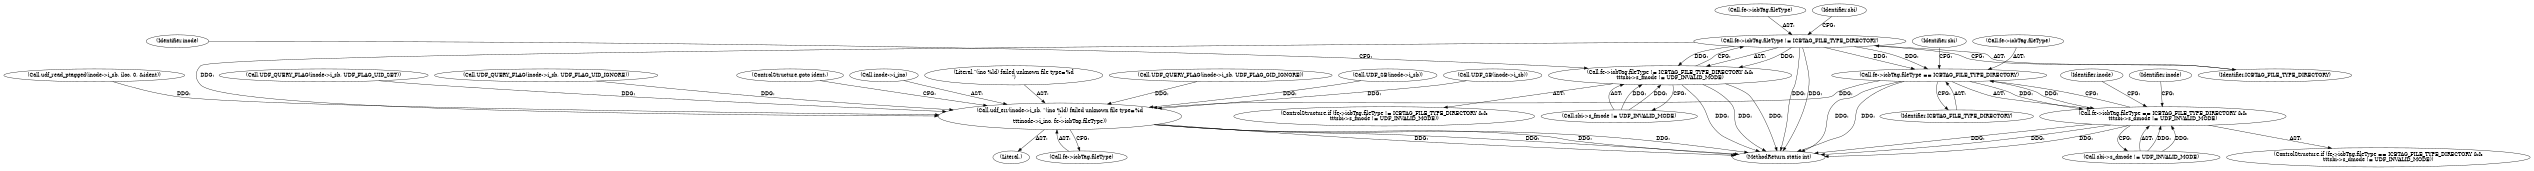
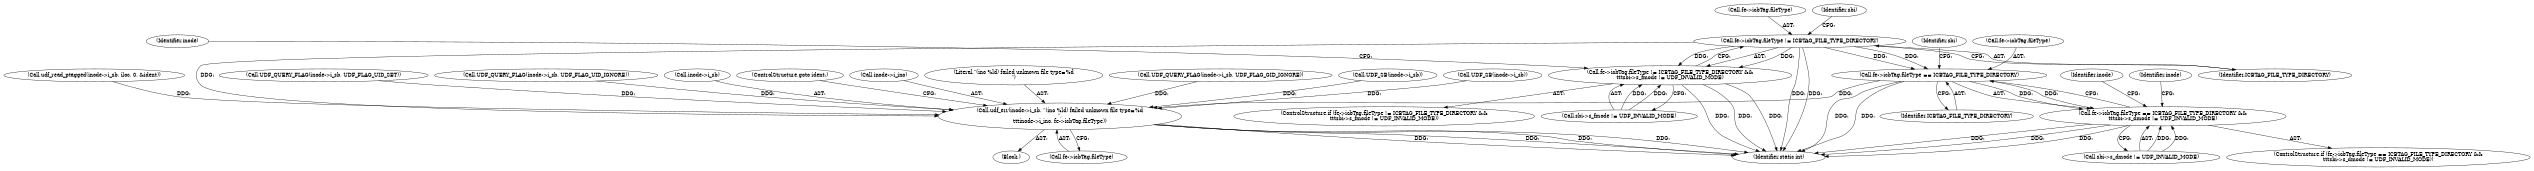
node "(Call,inode->i_sb)": added
node "(Literal,)": label "(Literal,)" -> "(Block,)"
node "(MethodReturn,static int)": label "(MethodReturn,static int)" -> "(Identifier,static int)"
